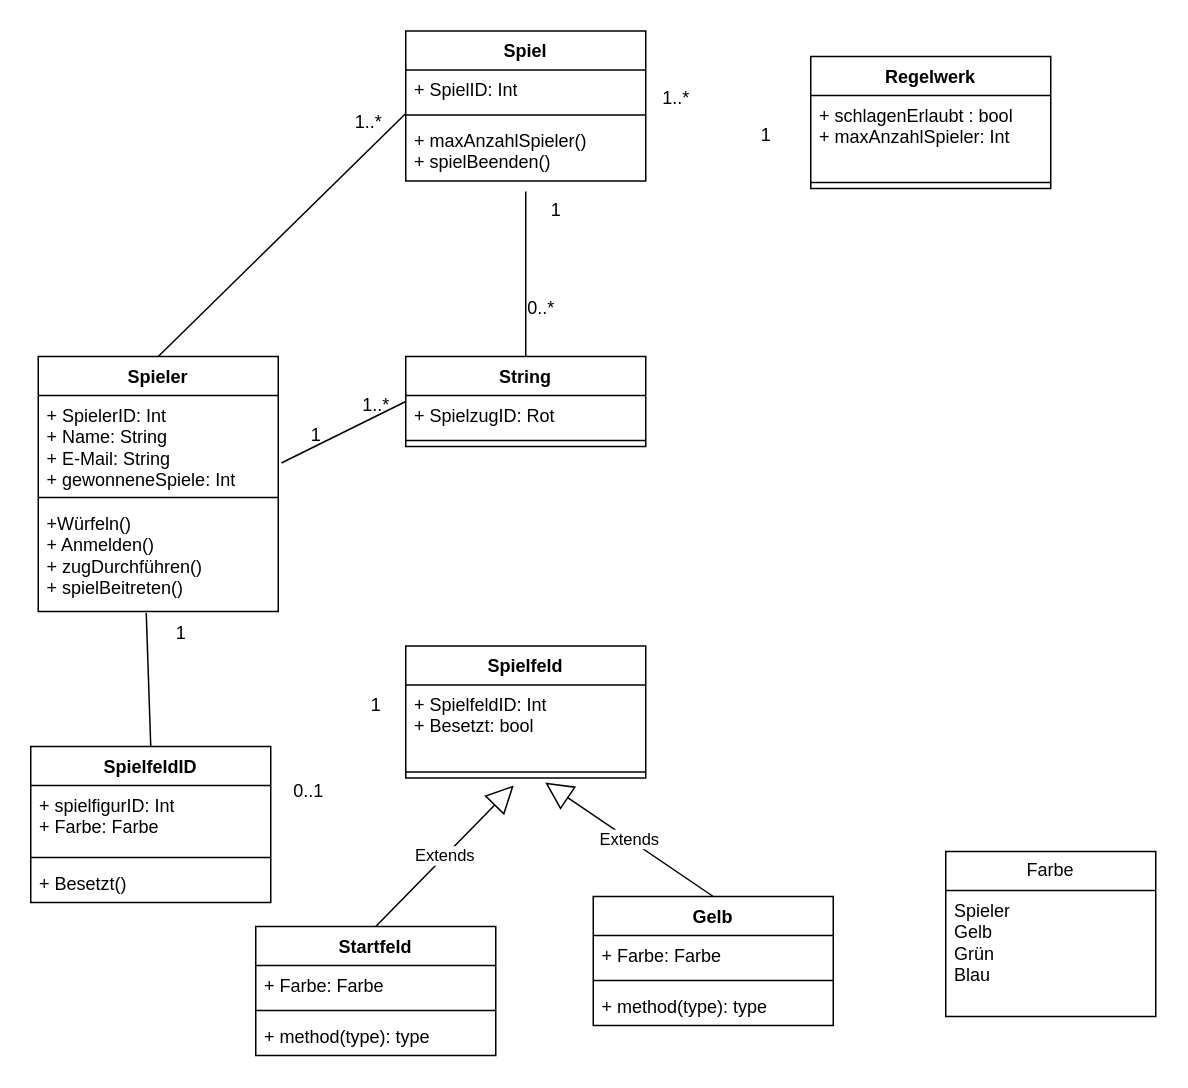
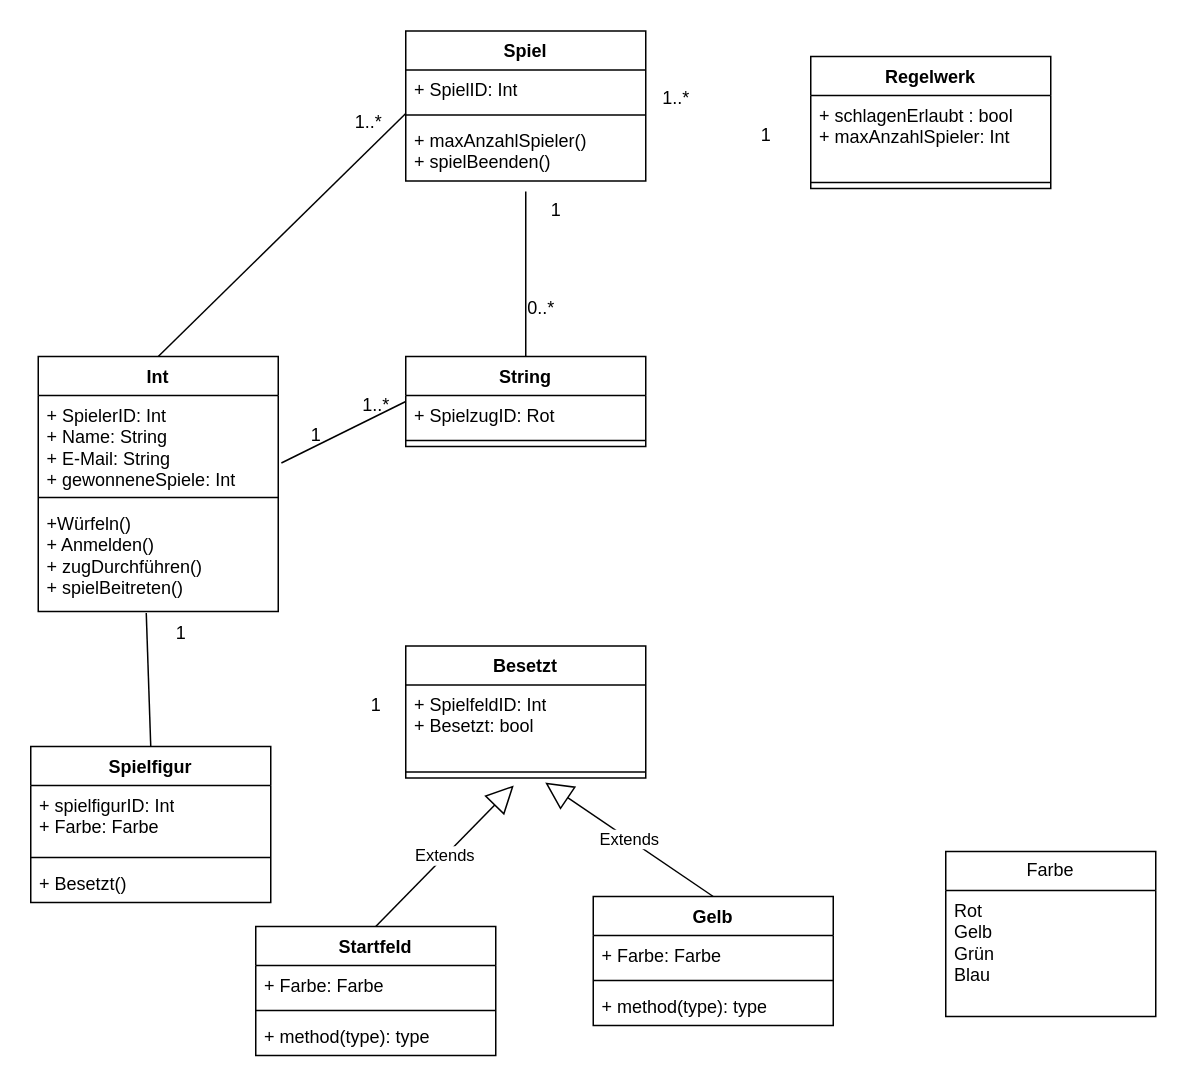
node "Spieler": label "Spieler" -> "Int"
node "Spielfeld": label "Spielfeld" -> "Besetzt"
node "SpielfeldID": label "SpielfeldID" -> "Spielfigur"
node "0..1": removed
node "Spieler Gelb Grün Blau": label "Spieler Gelb Grün Blau" -> "Rot Gelb Grün Blau"
